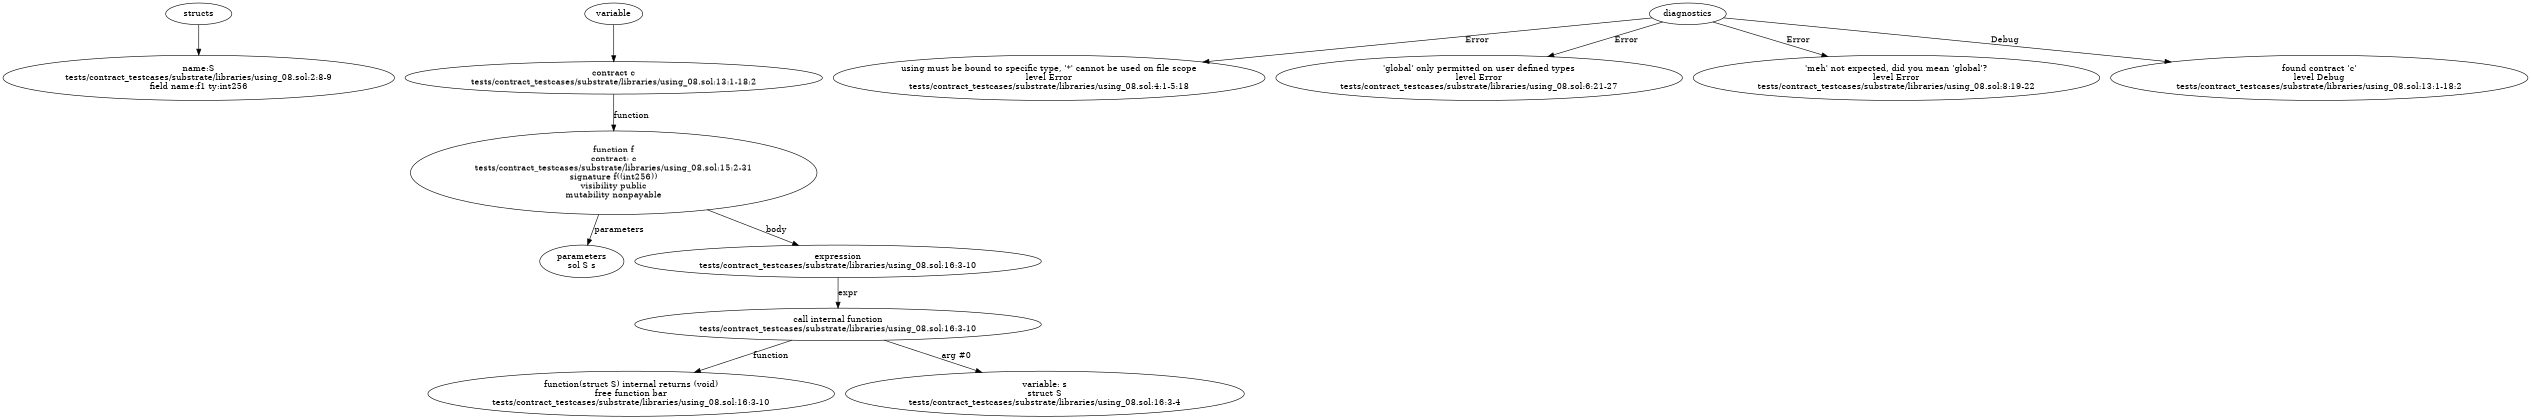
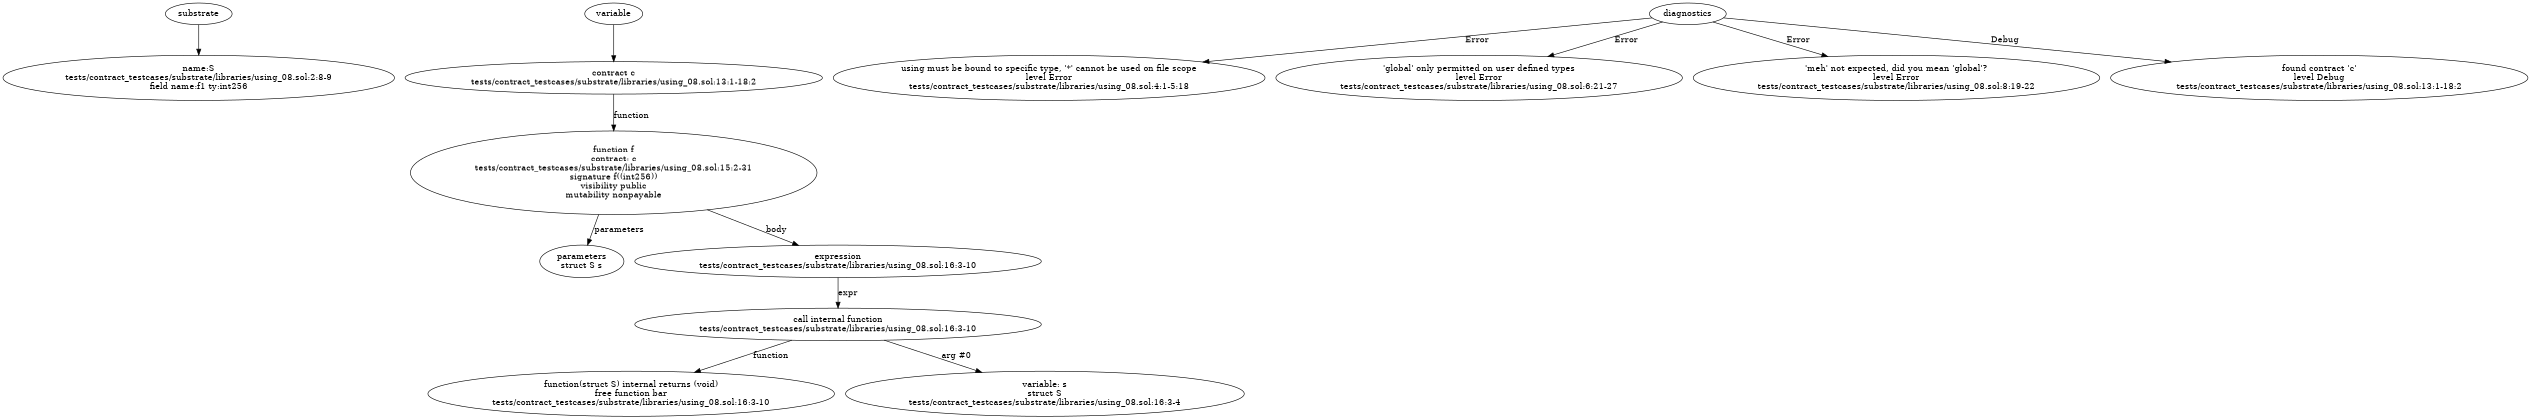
node "structs": label "structs" -> "substrate"
node "parameters sol S s": label "parameters sol S s" -> "parameters struct S s"
